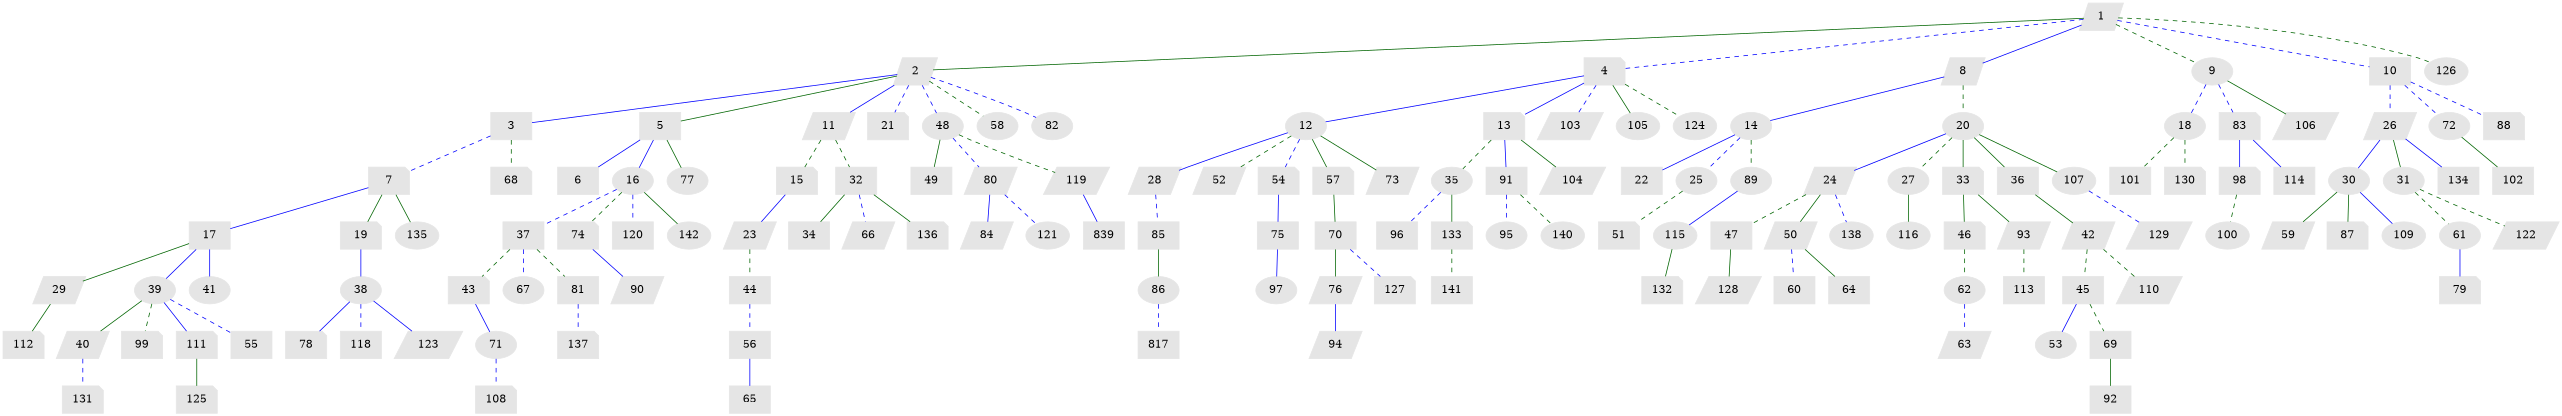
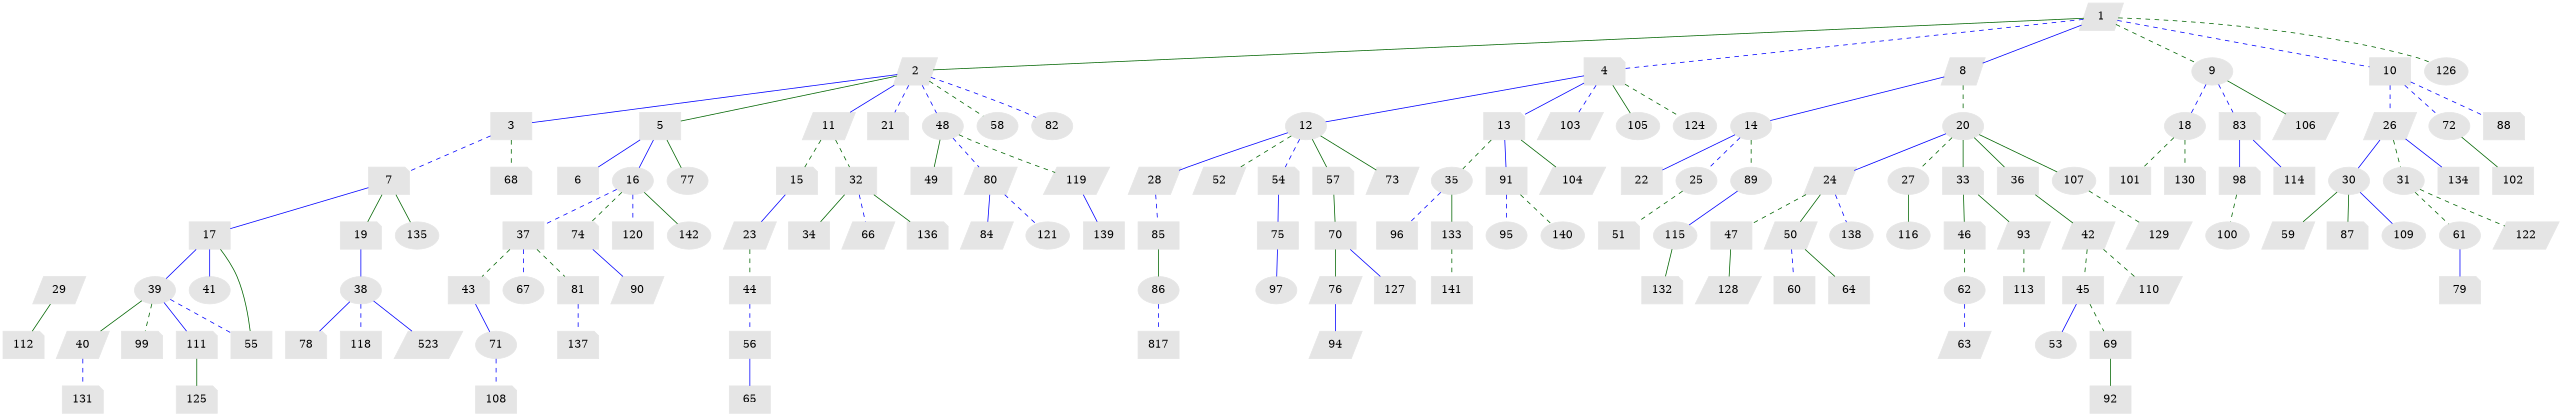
edge "26" -- "31": style solid -> dashed
edge "107" -- "129": color blue -> darkgreen
node "839": label "839" -> "139"
edge "17" -- "29": now "17" -- "55"
edge "70" -- "127": style dashed -> solid
node "123": label "123" -> "523"
